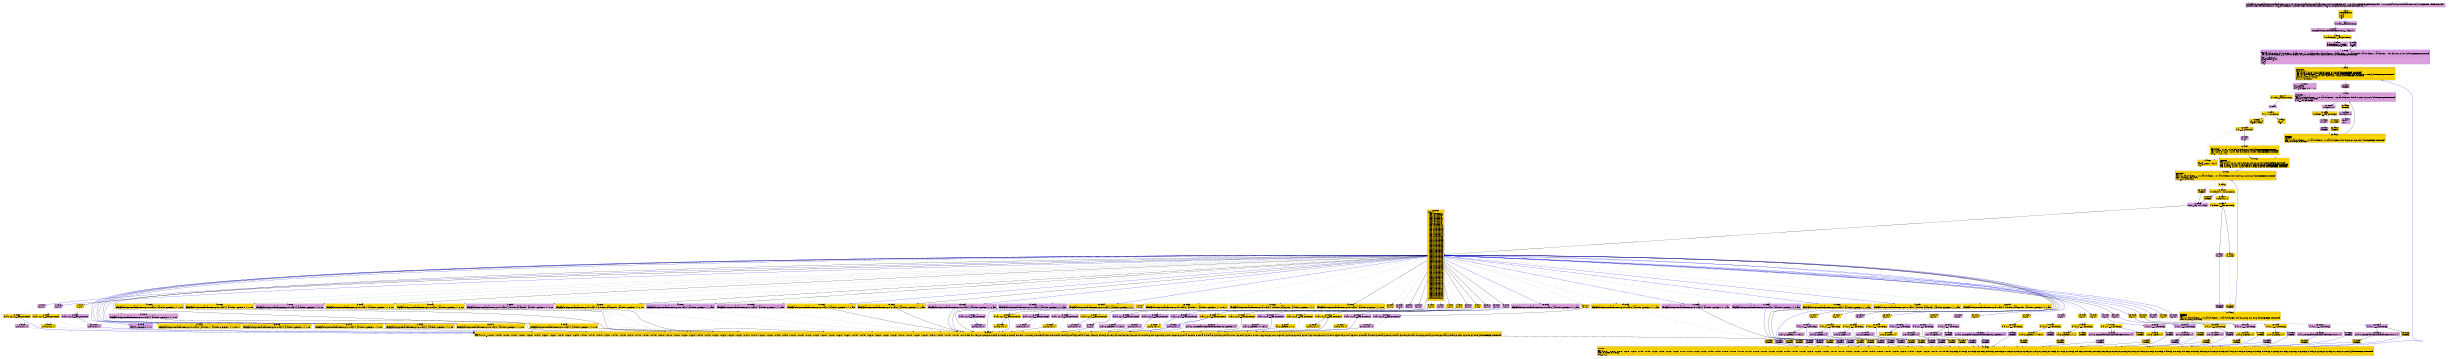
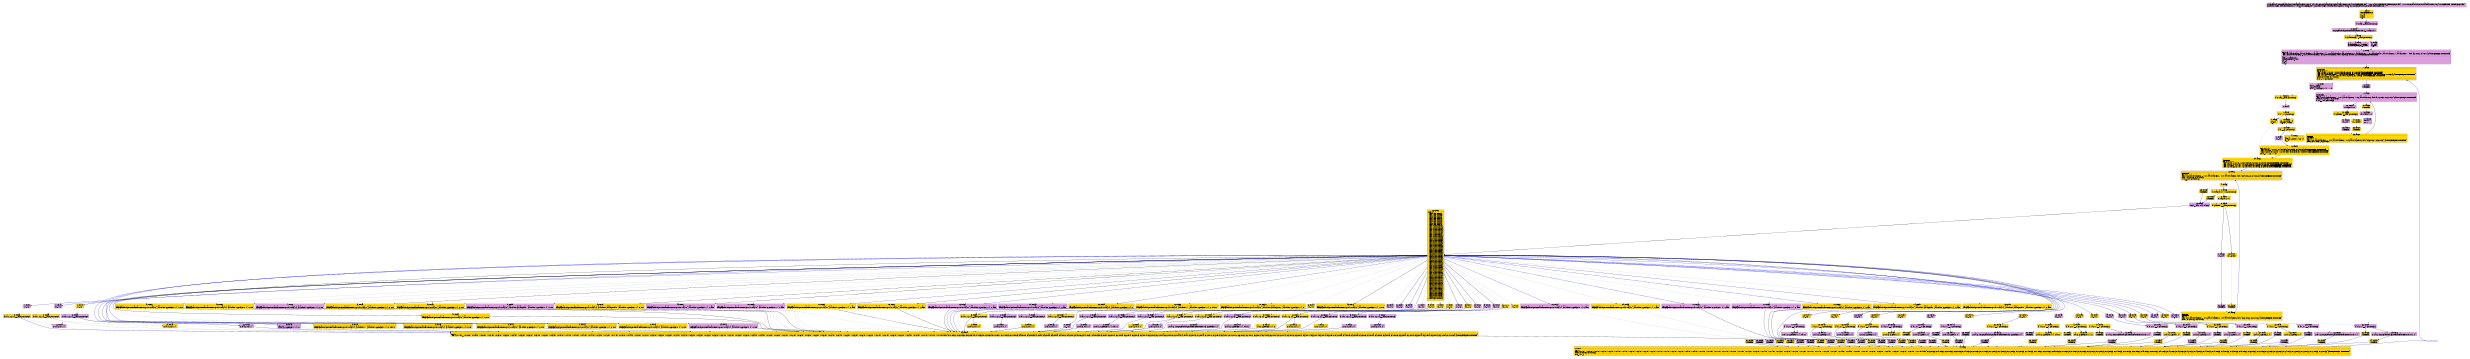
edge "16: 0x005d" -> "14: 0x0052": reversed
node "181: 0x0523": added
